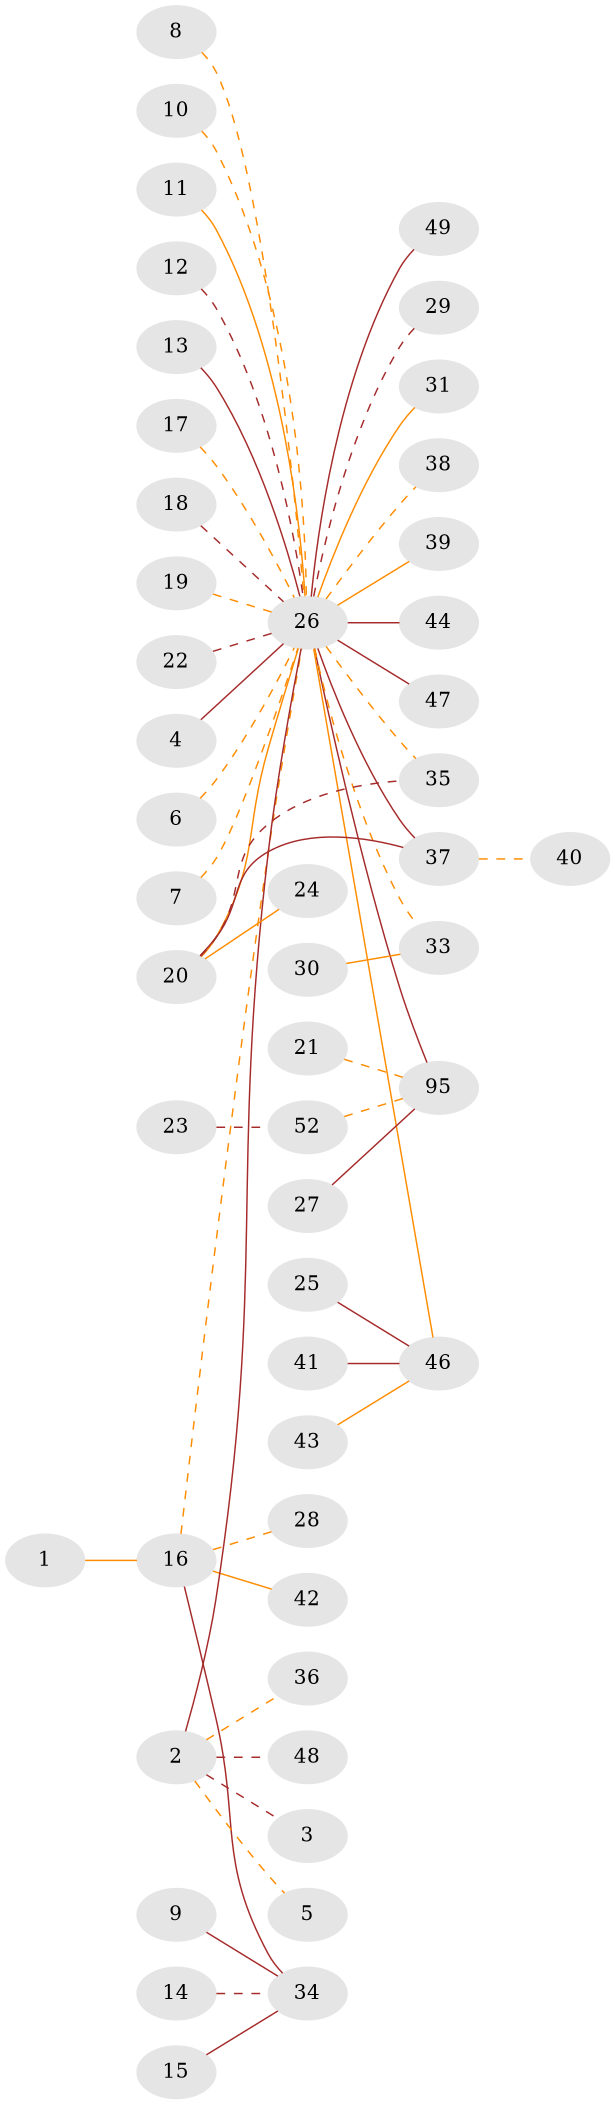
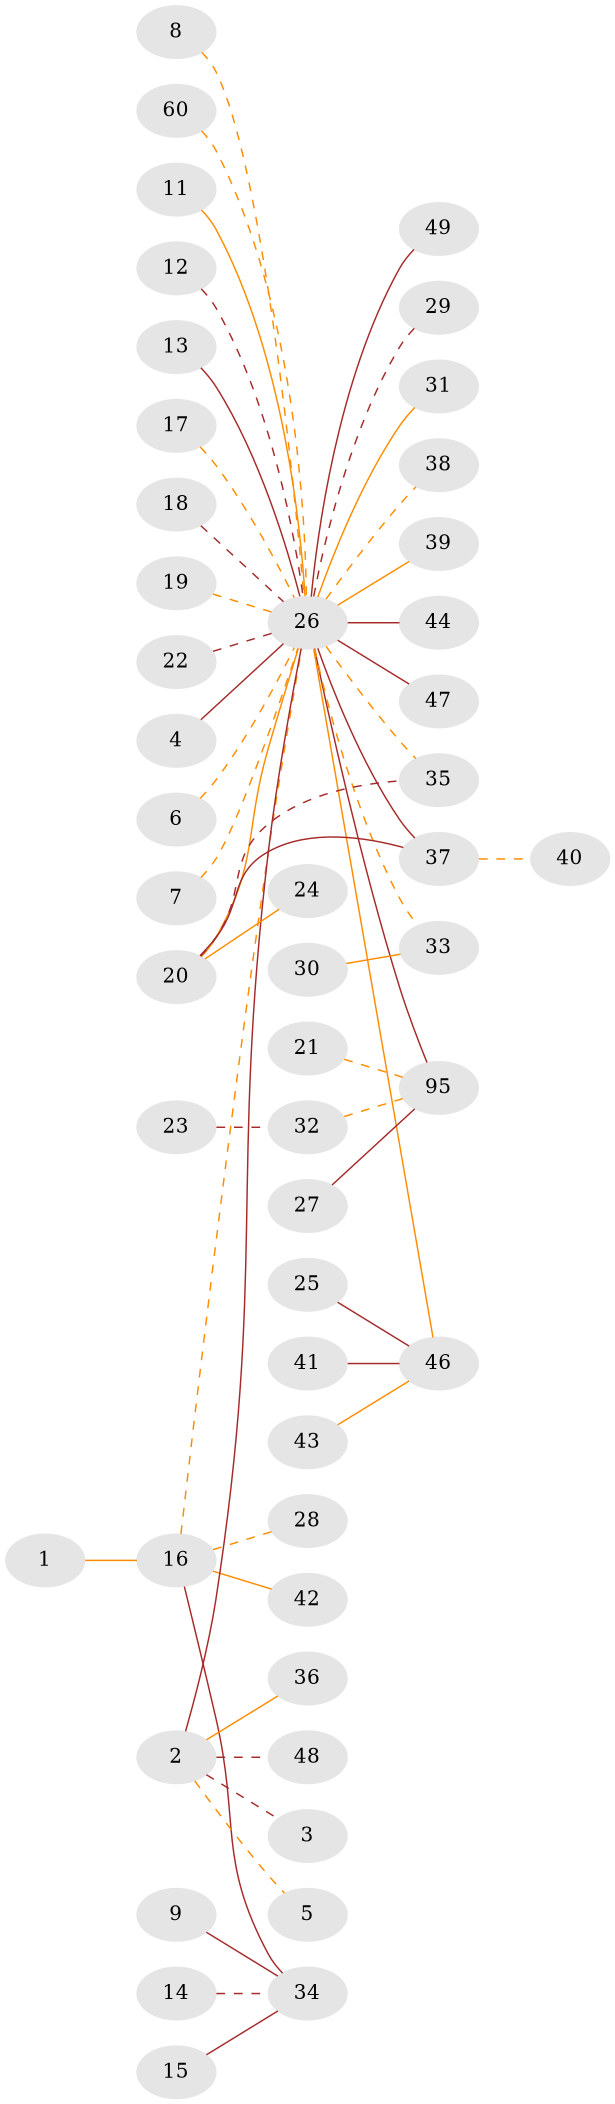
node "10": label "10" -> "60"
node "52": label "52" -> "32"
edge "36" -- "2": style dashed -> solid
